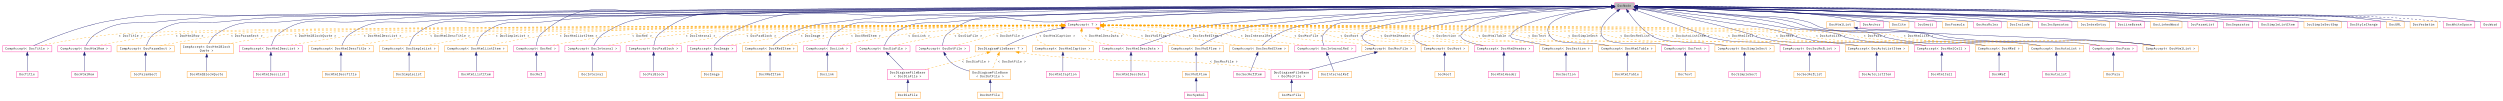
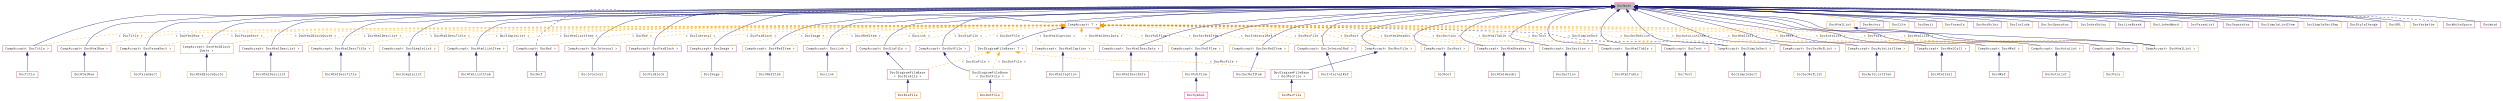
edge "CompAccept< DocRef >" -> "DocNode": style solid -> dashed
edge "DocAnchor" -> "DocNode": color midnightblue -> orange
edge "CompAccept< DocSimpleSect >" -> "CompAccept< T >": color orange -> midnightblue
